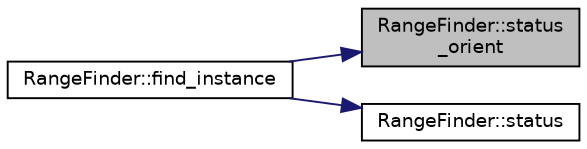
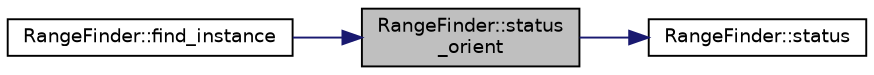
edge "RangeFinder::find_instance" -> "RangeFinder::status": now "RangeFinder::status _orient" -> "RangeFinder::status"
